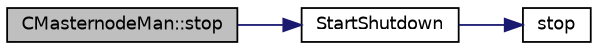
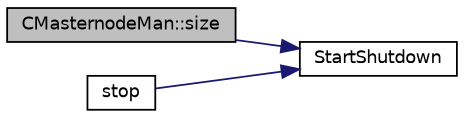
node "CMasternodeMan::stop": label "CMasternodeMan::stop" -> "CMasternodeMan::size"
edge "StartShutdown" -> "stop": reversed
